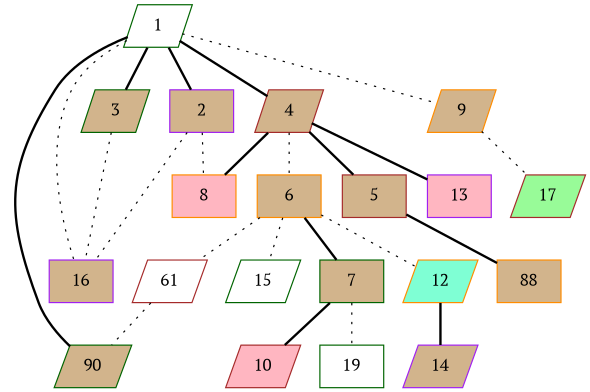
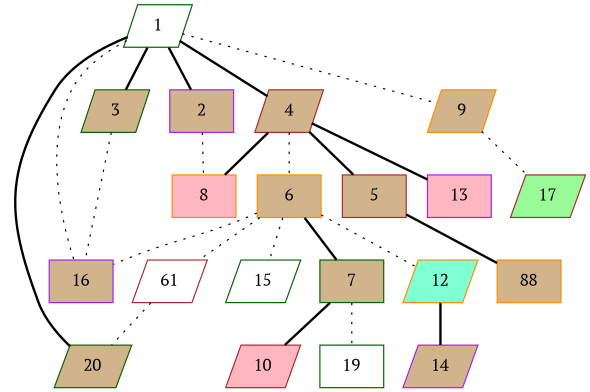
edge "2" -- "16": now "6" -- "16"
node "90": label "90" -> "20"
